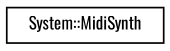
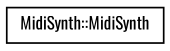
node "System::MidiSynth": label "System::MidiSynth" -> "MidiSynth::MidiSynth"
